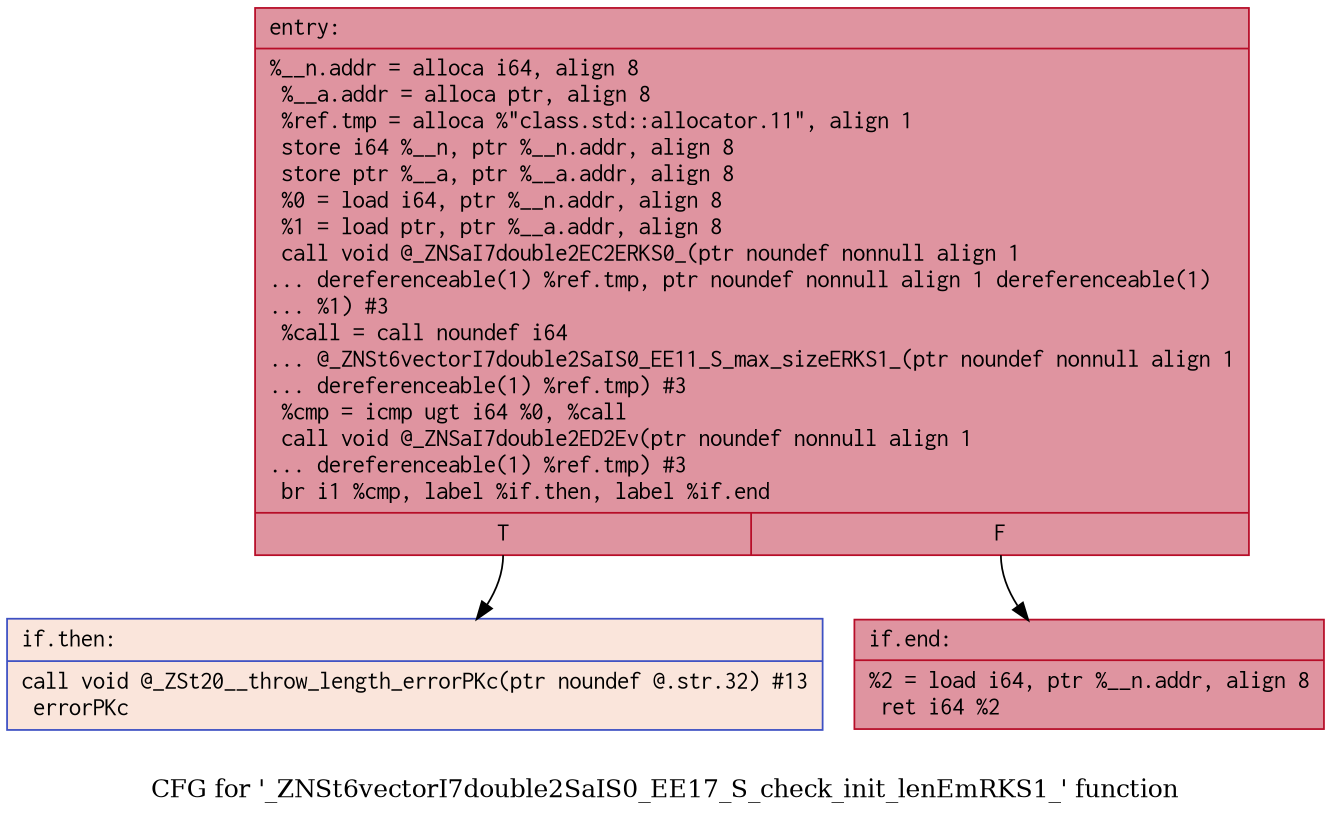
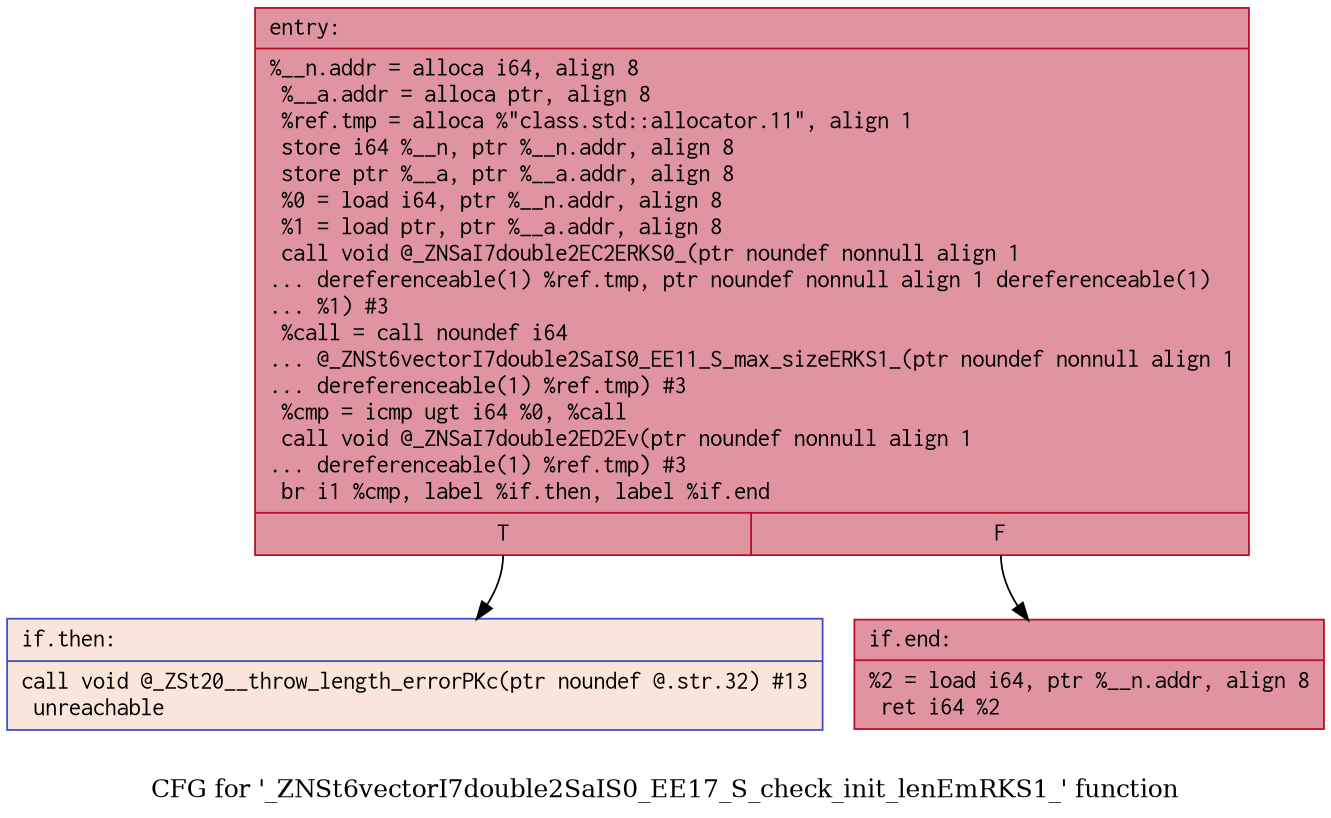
node "if.then:": text "errorPKc" -> "unreachable"
